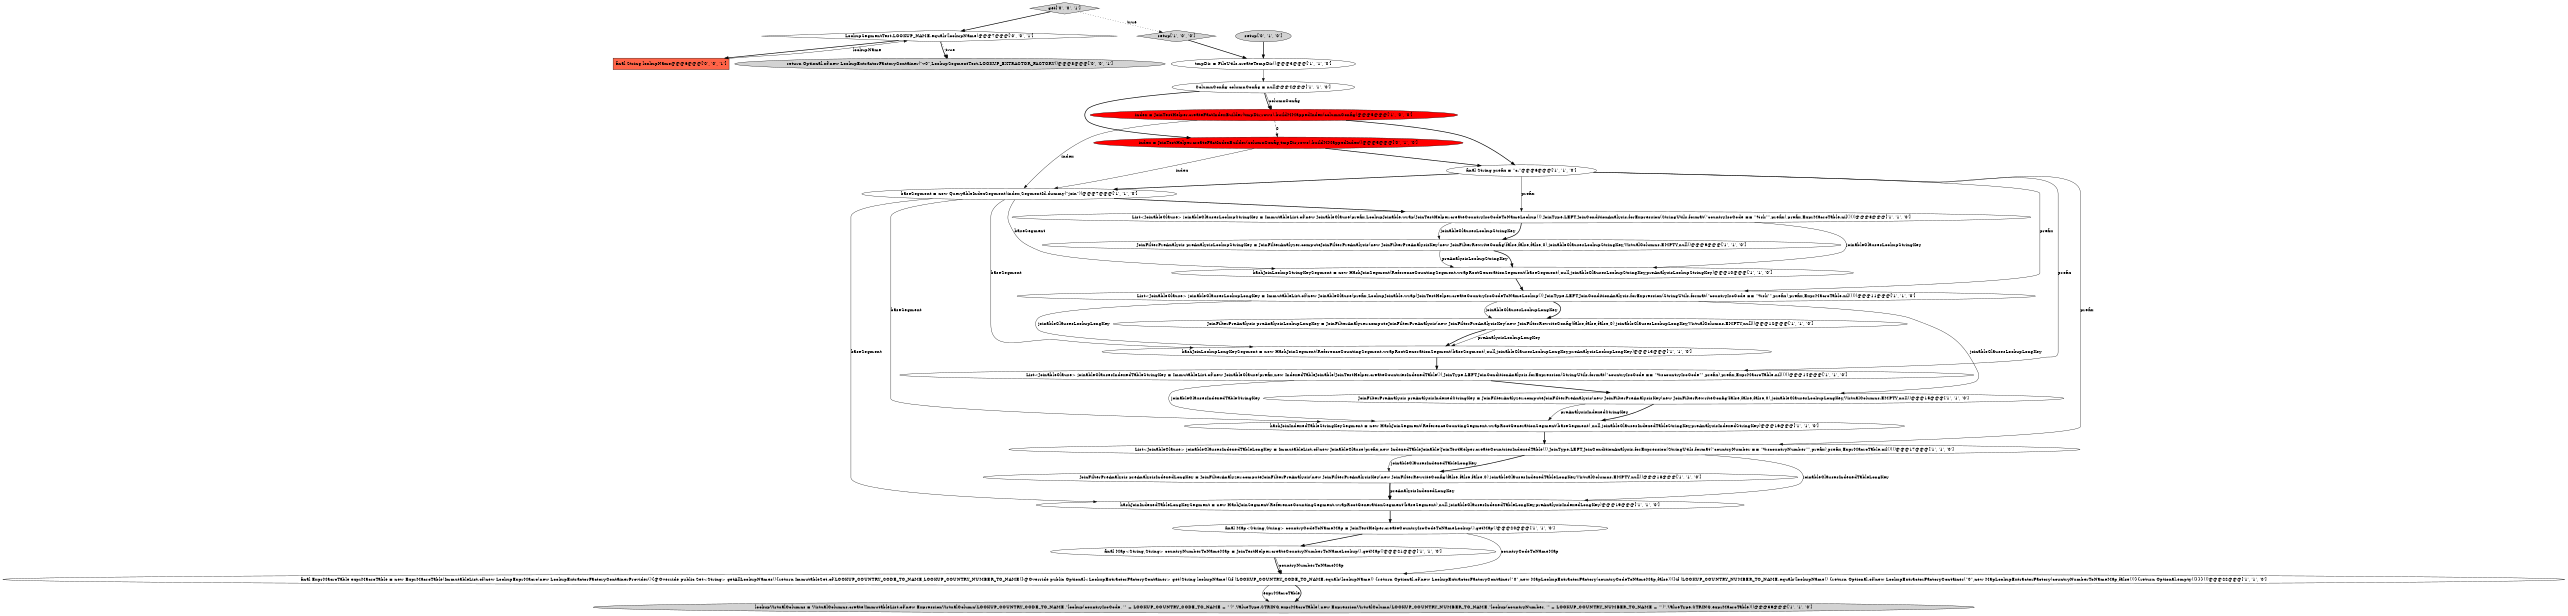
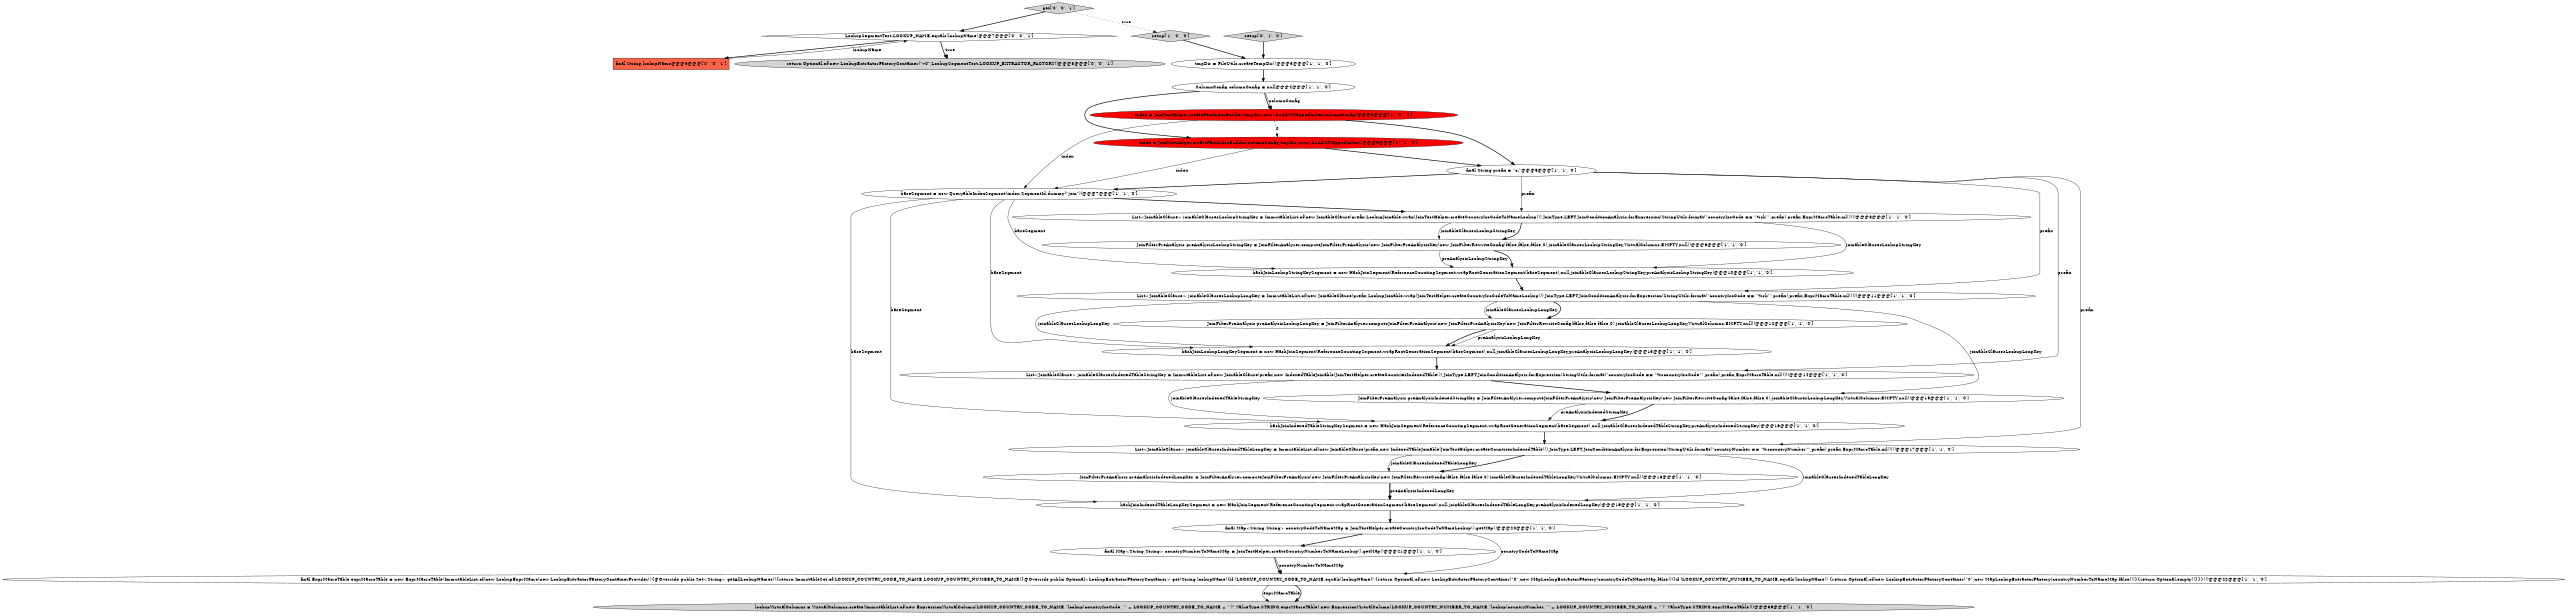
node "setup['0', '1', '0']": shape ellipse -> diamond
edge "tmpDir = FileUtils.createTempDir()@@@3@@@['1', '1', '0']" -> "ColumnConfig columnConfig = null@@@4@@@['1', '1', '0']": style solid -> bold
